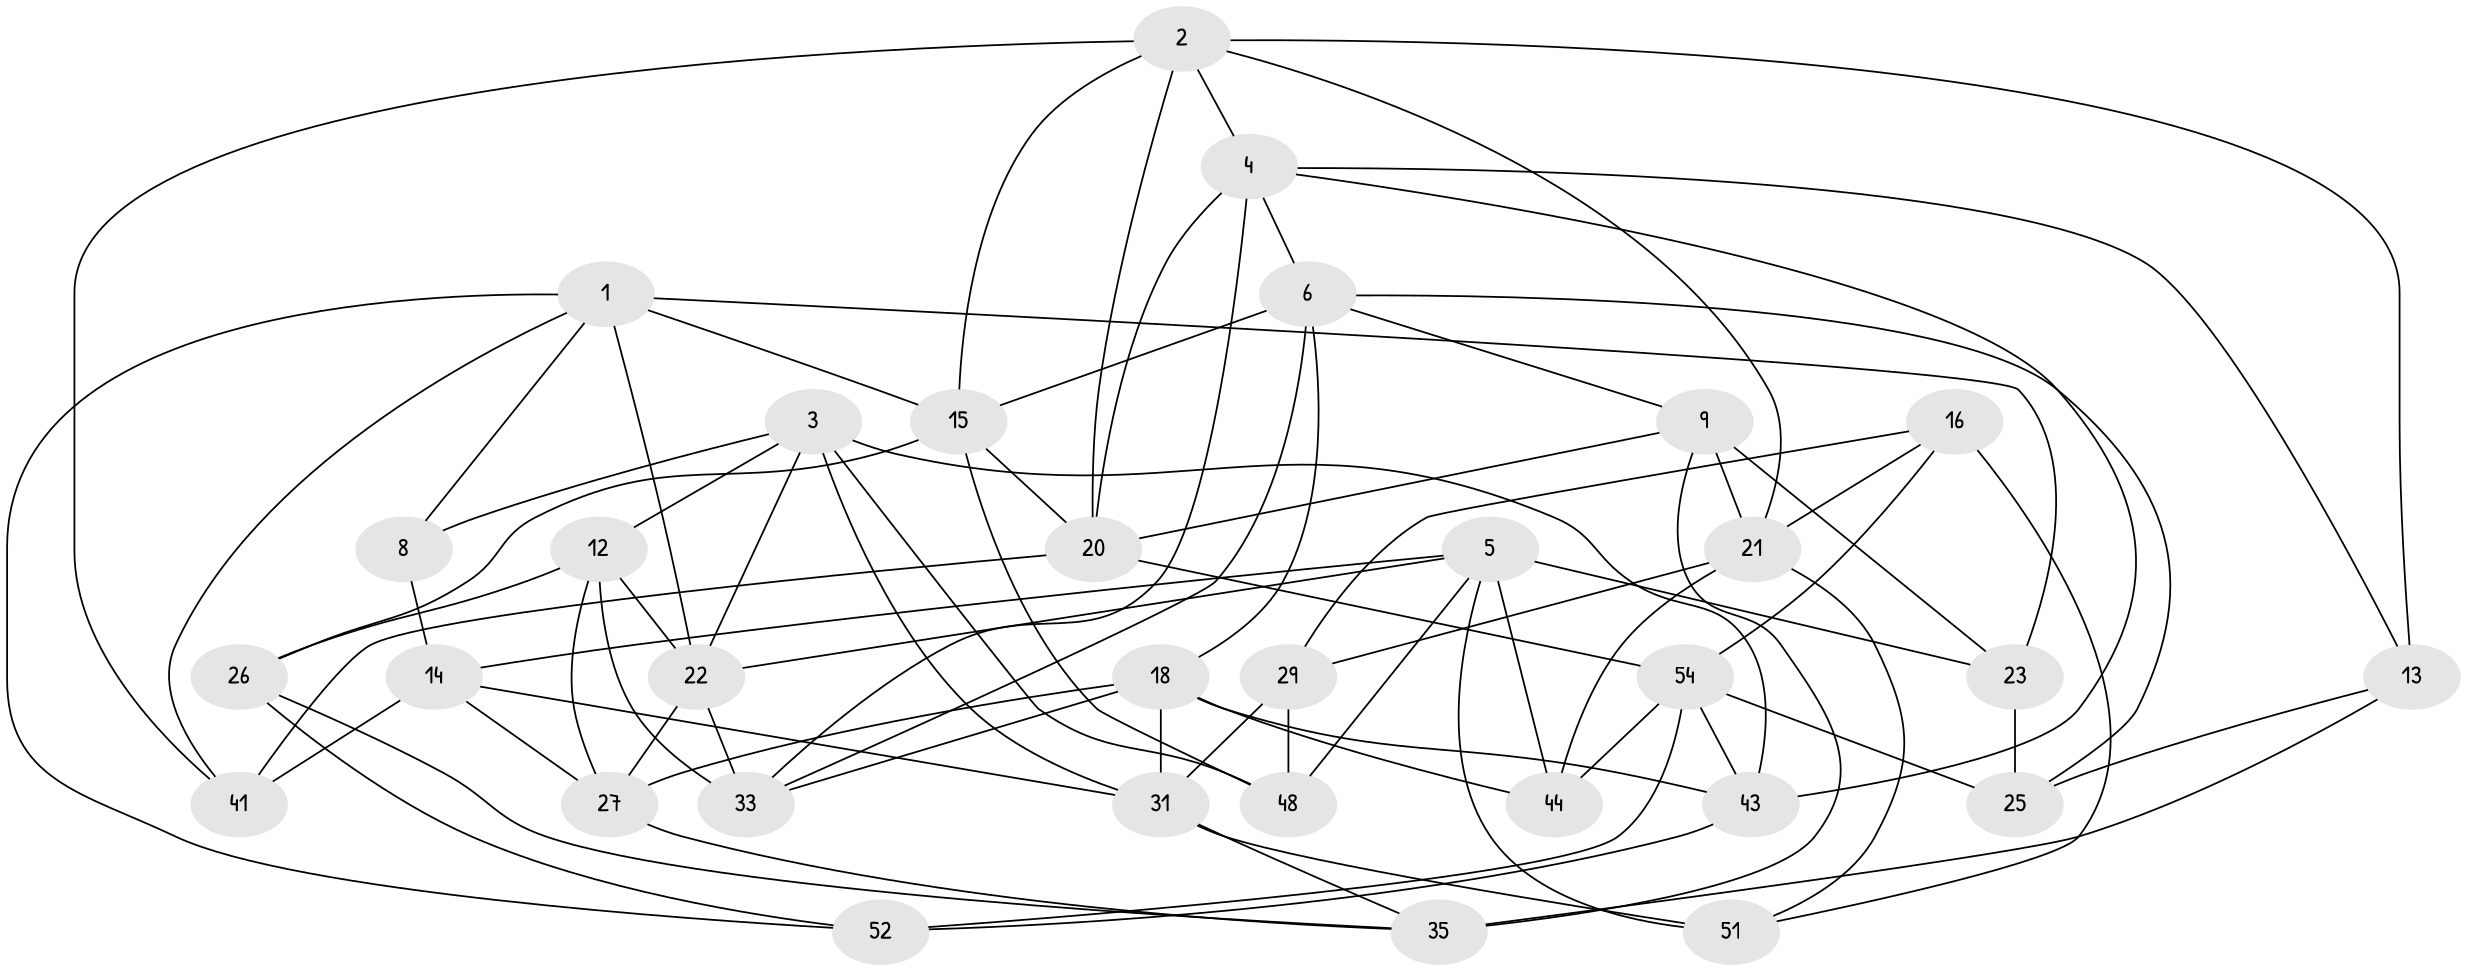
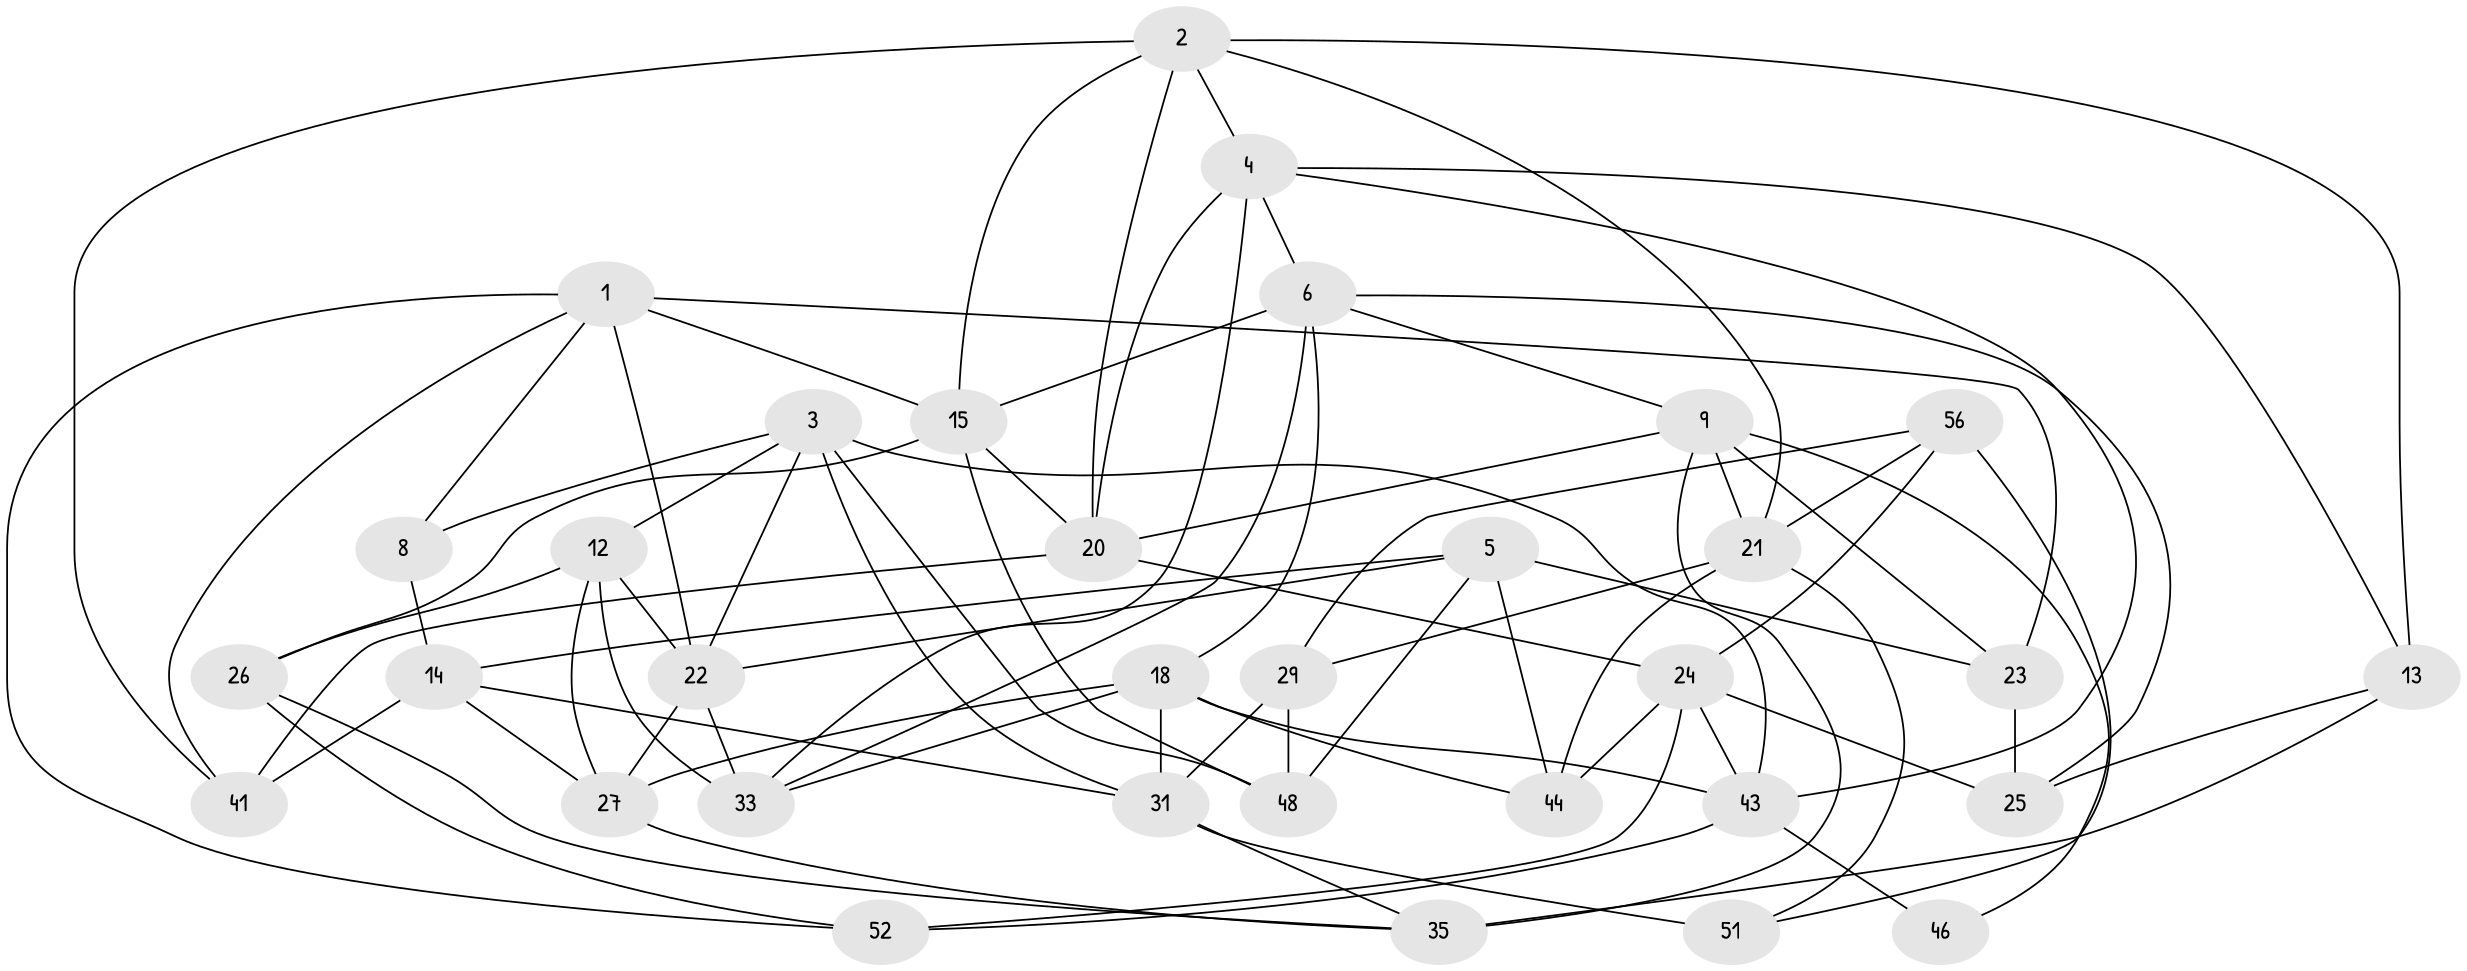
node "16": label "16" -> "56"
node "54": label "54" -> "24"
edge "5" -- "51": removed
node "46": added
